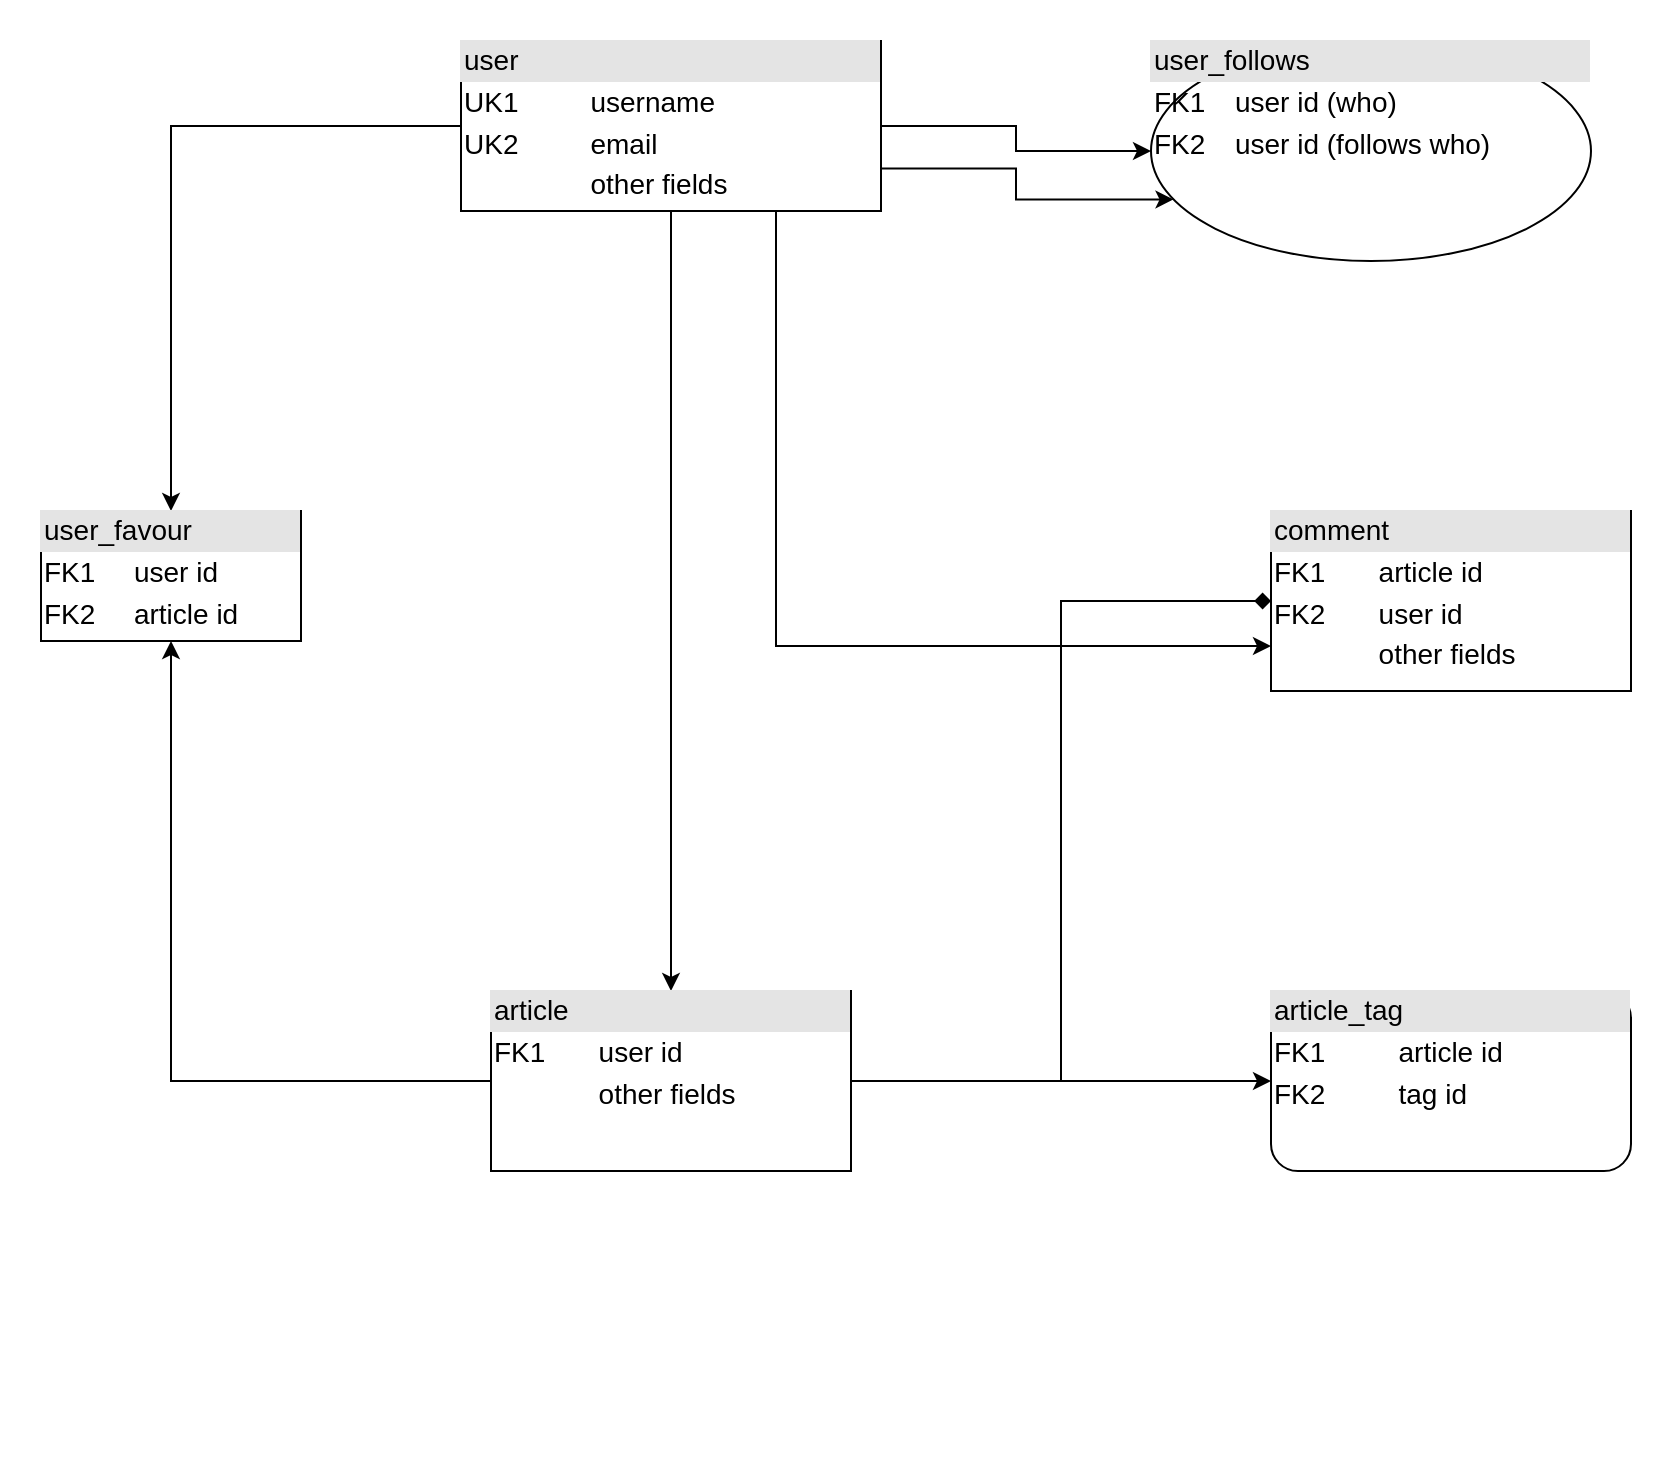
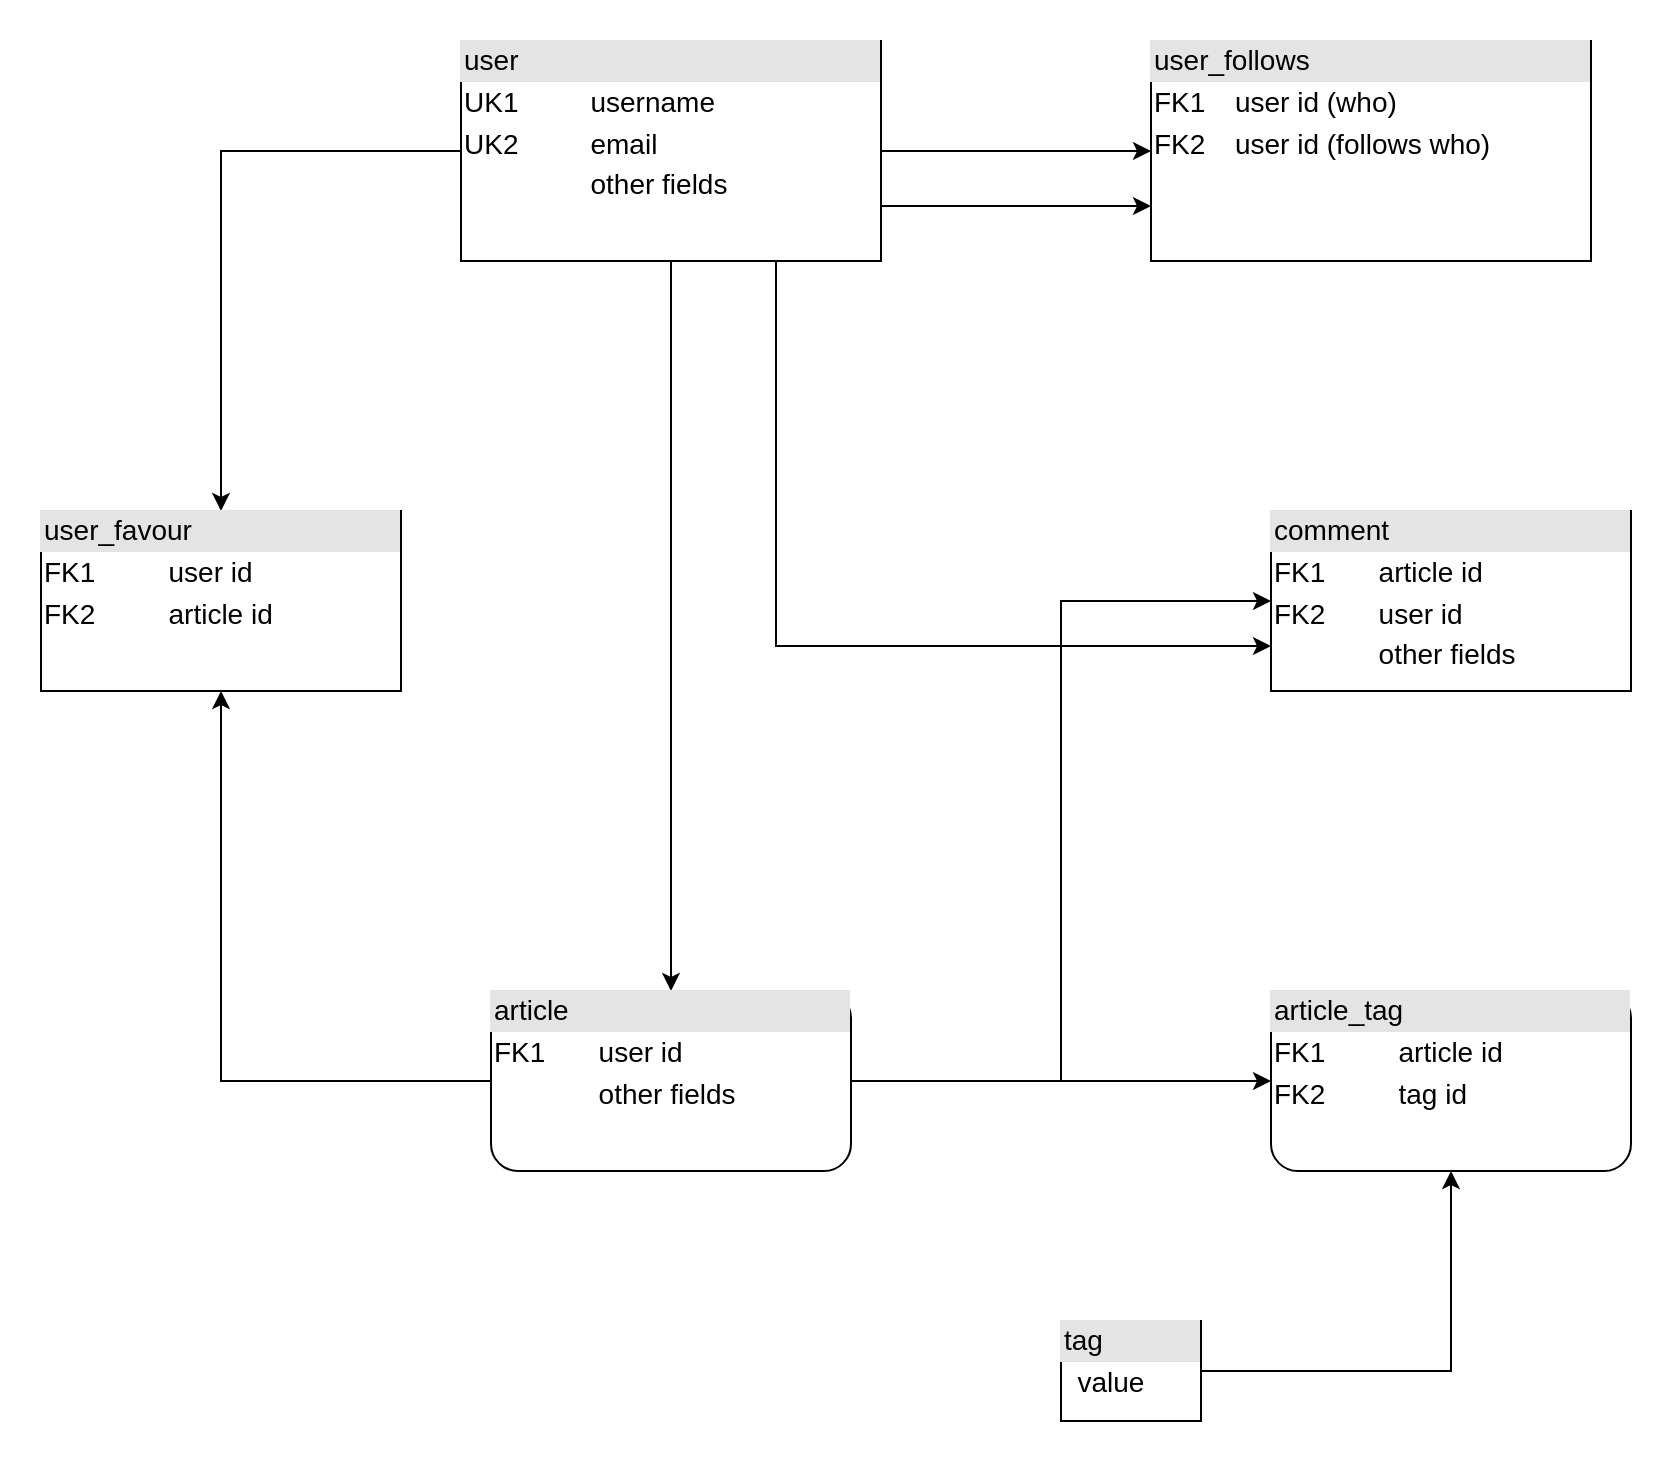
node "user UK1 username UK2 email other fields": size 420x170 -> 420x220
node "user_follows FK1 user id (who) FK2 user id (follows who)": shape ellipse -> rectangle
node "user_favour FK1 user id FK2 article id": size 260x130 -> 360x180
edge "article FK1 user id other fields" -> "comment FK1 article id FK2 user id other fields": arrowhead diamond -> classic
node "article FK1 user id other fields": shape rectangle -> rounded rectangle
node "tag value": added
edge "tag value" -> "article_tag FK1 article id FK2 tag id": added
